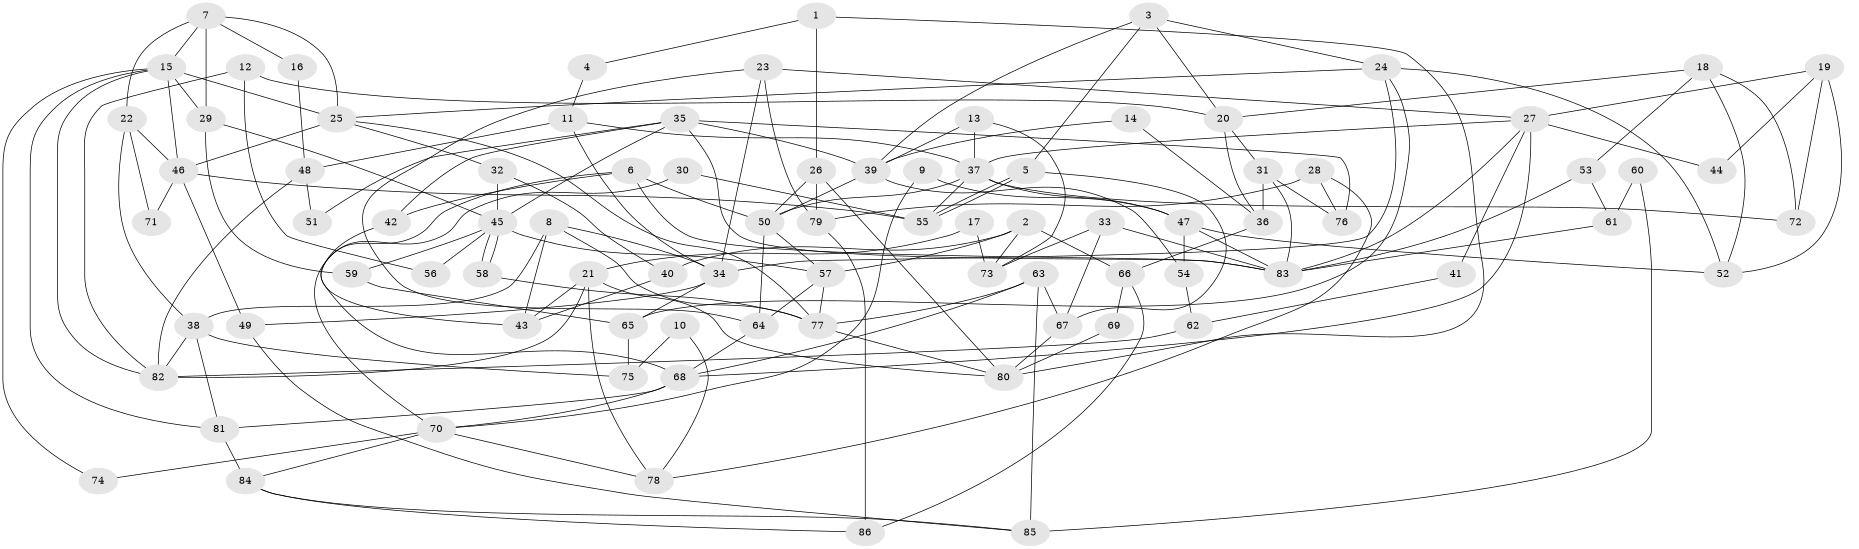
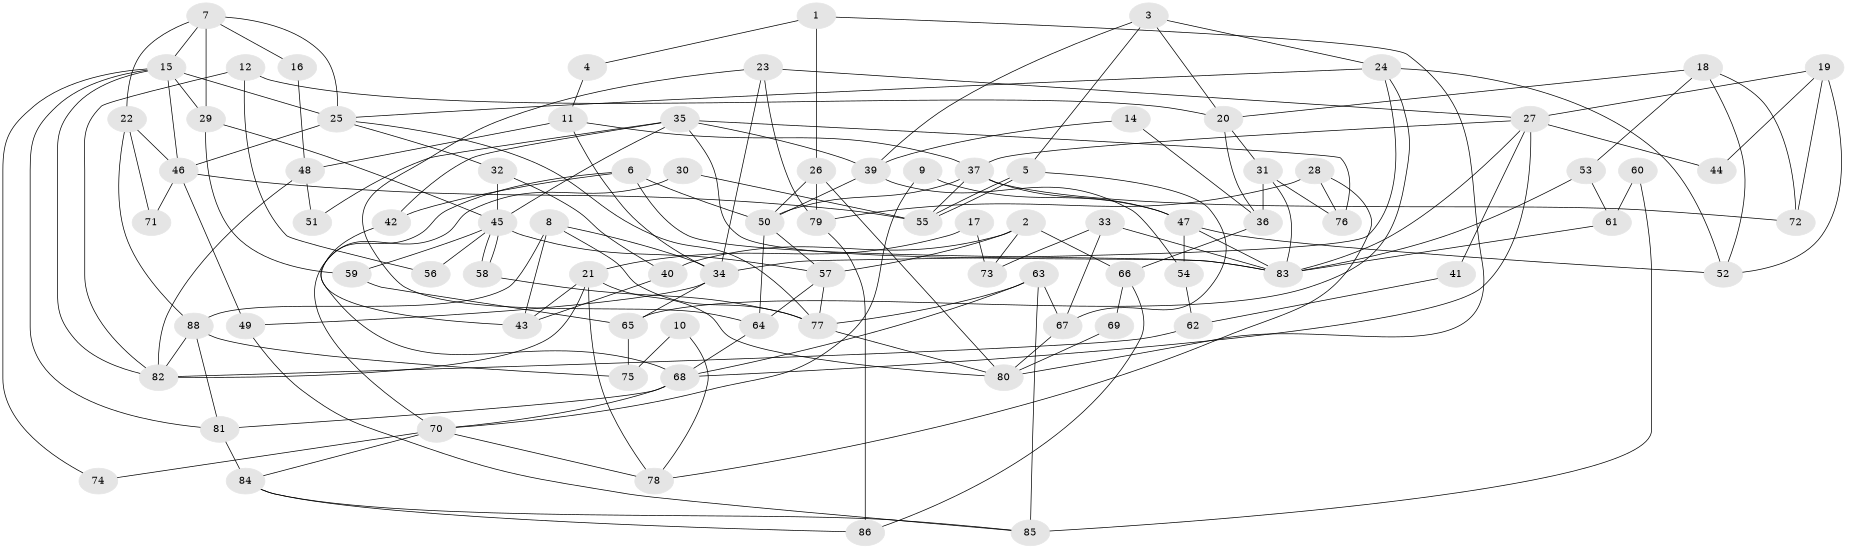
node "13": removed
node "38": label "38" -> "88"
